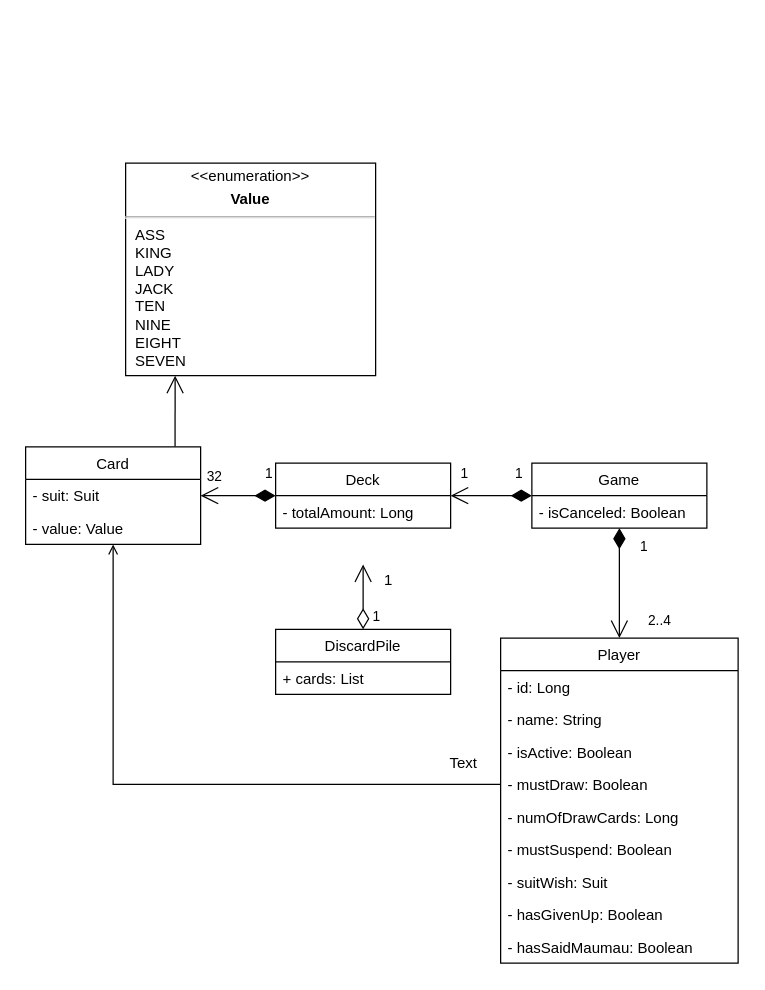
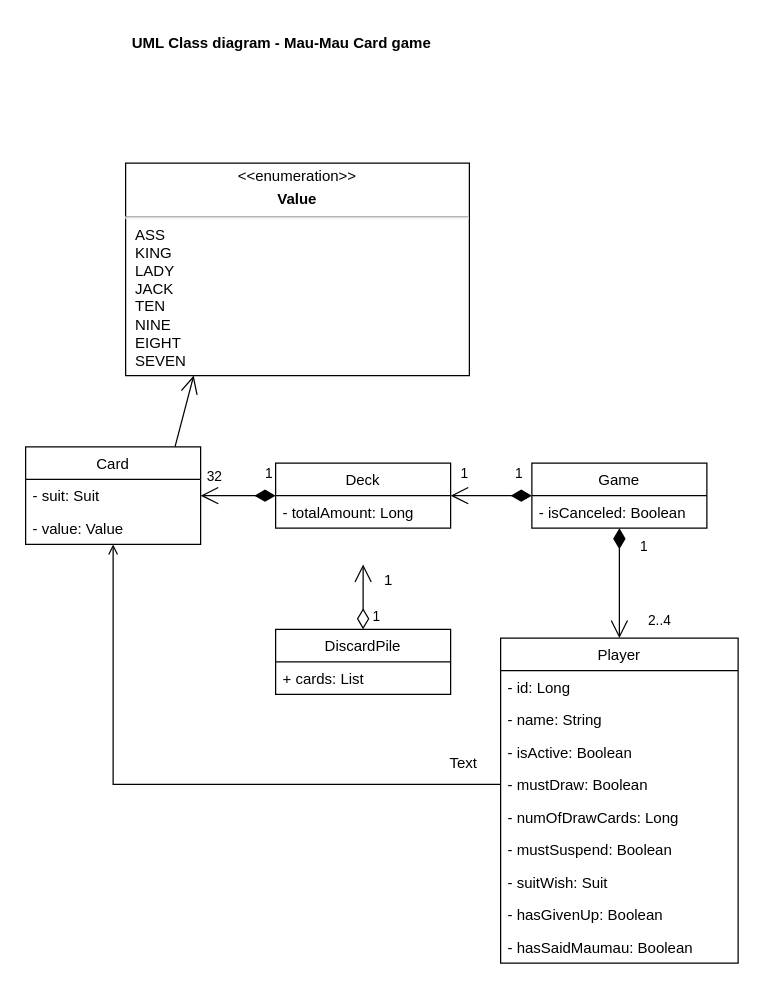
node "UML Class diagram - Mau-Mau Card game": added
node "<<enumeration>> Value ASS KING LADY JACK TEN NINE EIGHT SEVEN": size 250x213 -> 344x213
